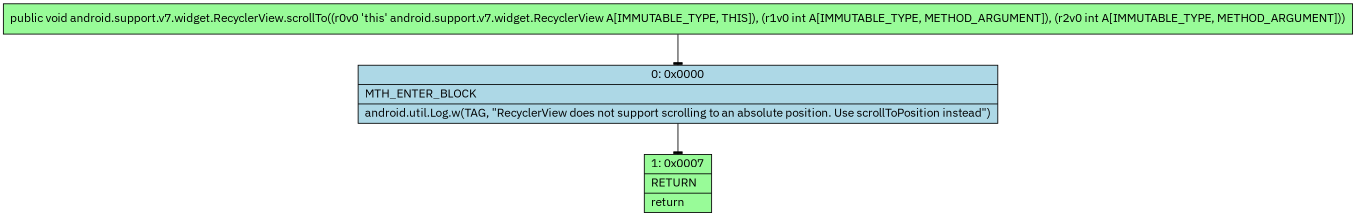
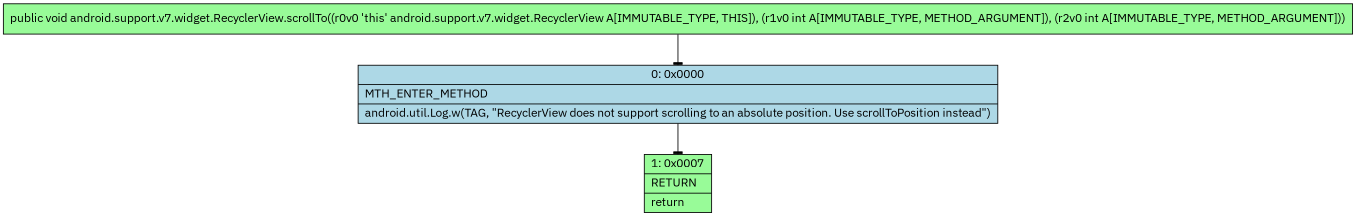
node "0: 0x0000": text "MTH_ENTER_BLOCK" -> "MTH_ENTER_METHOD"
